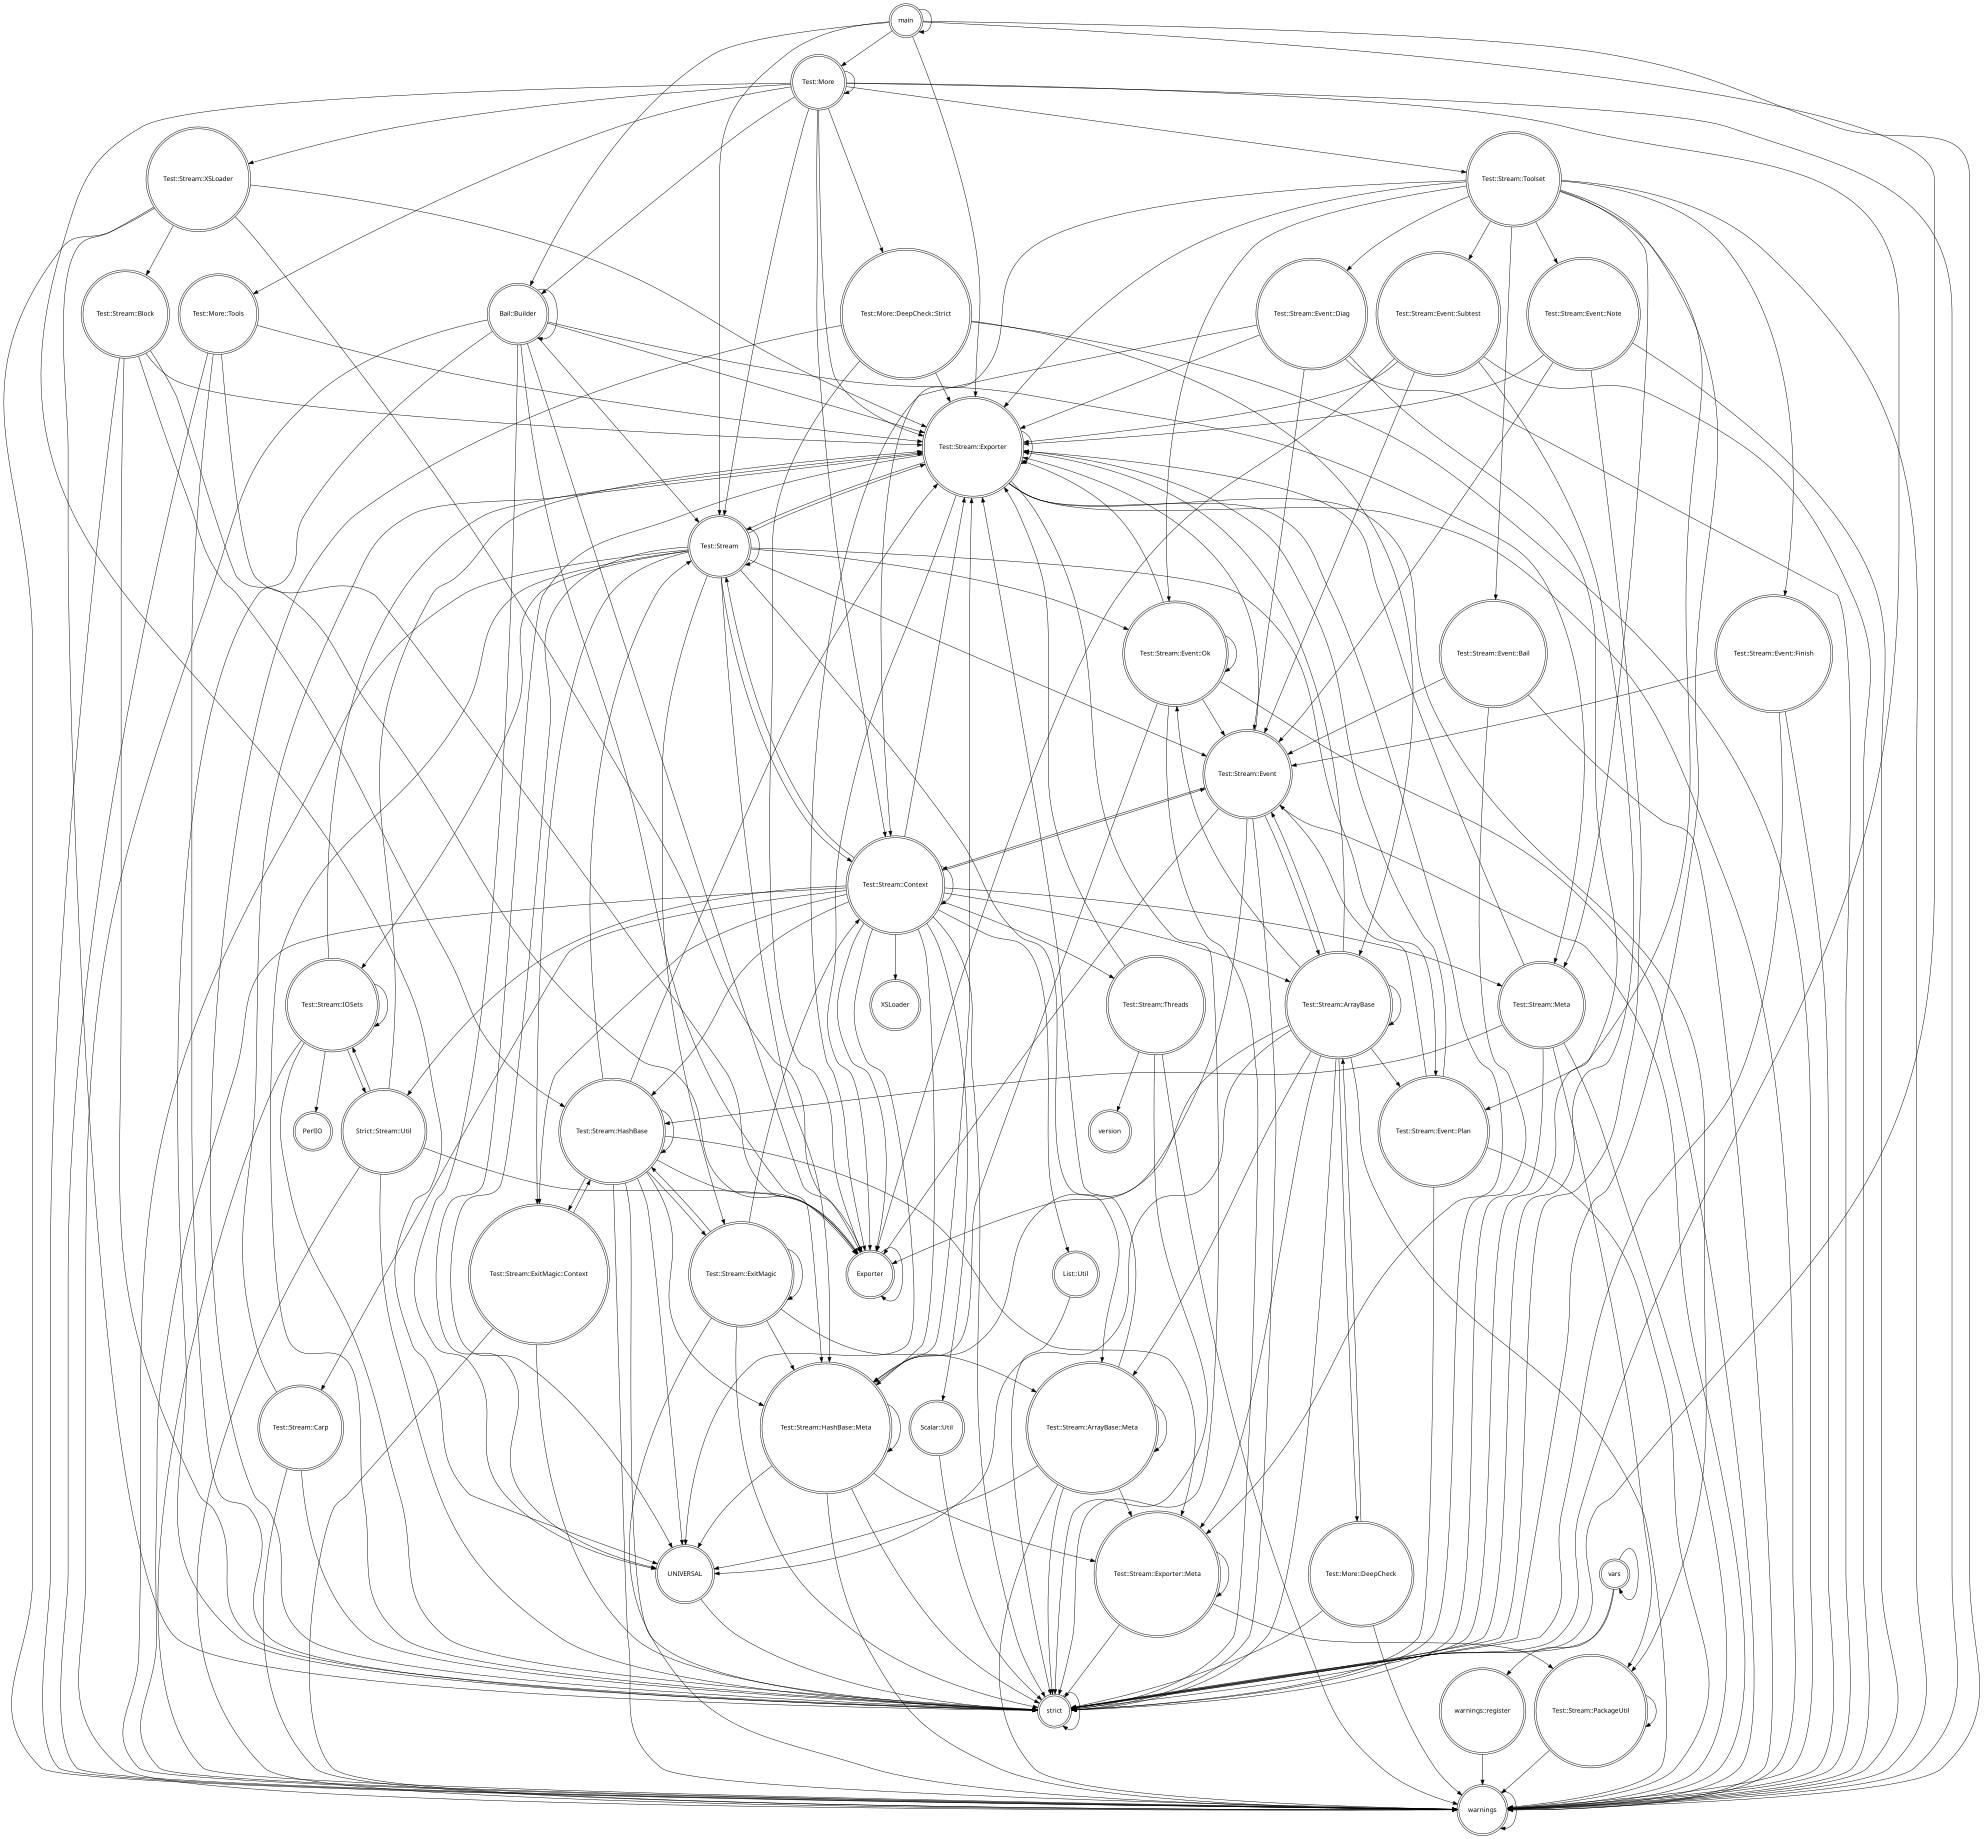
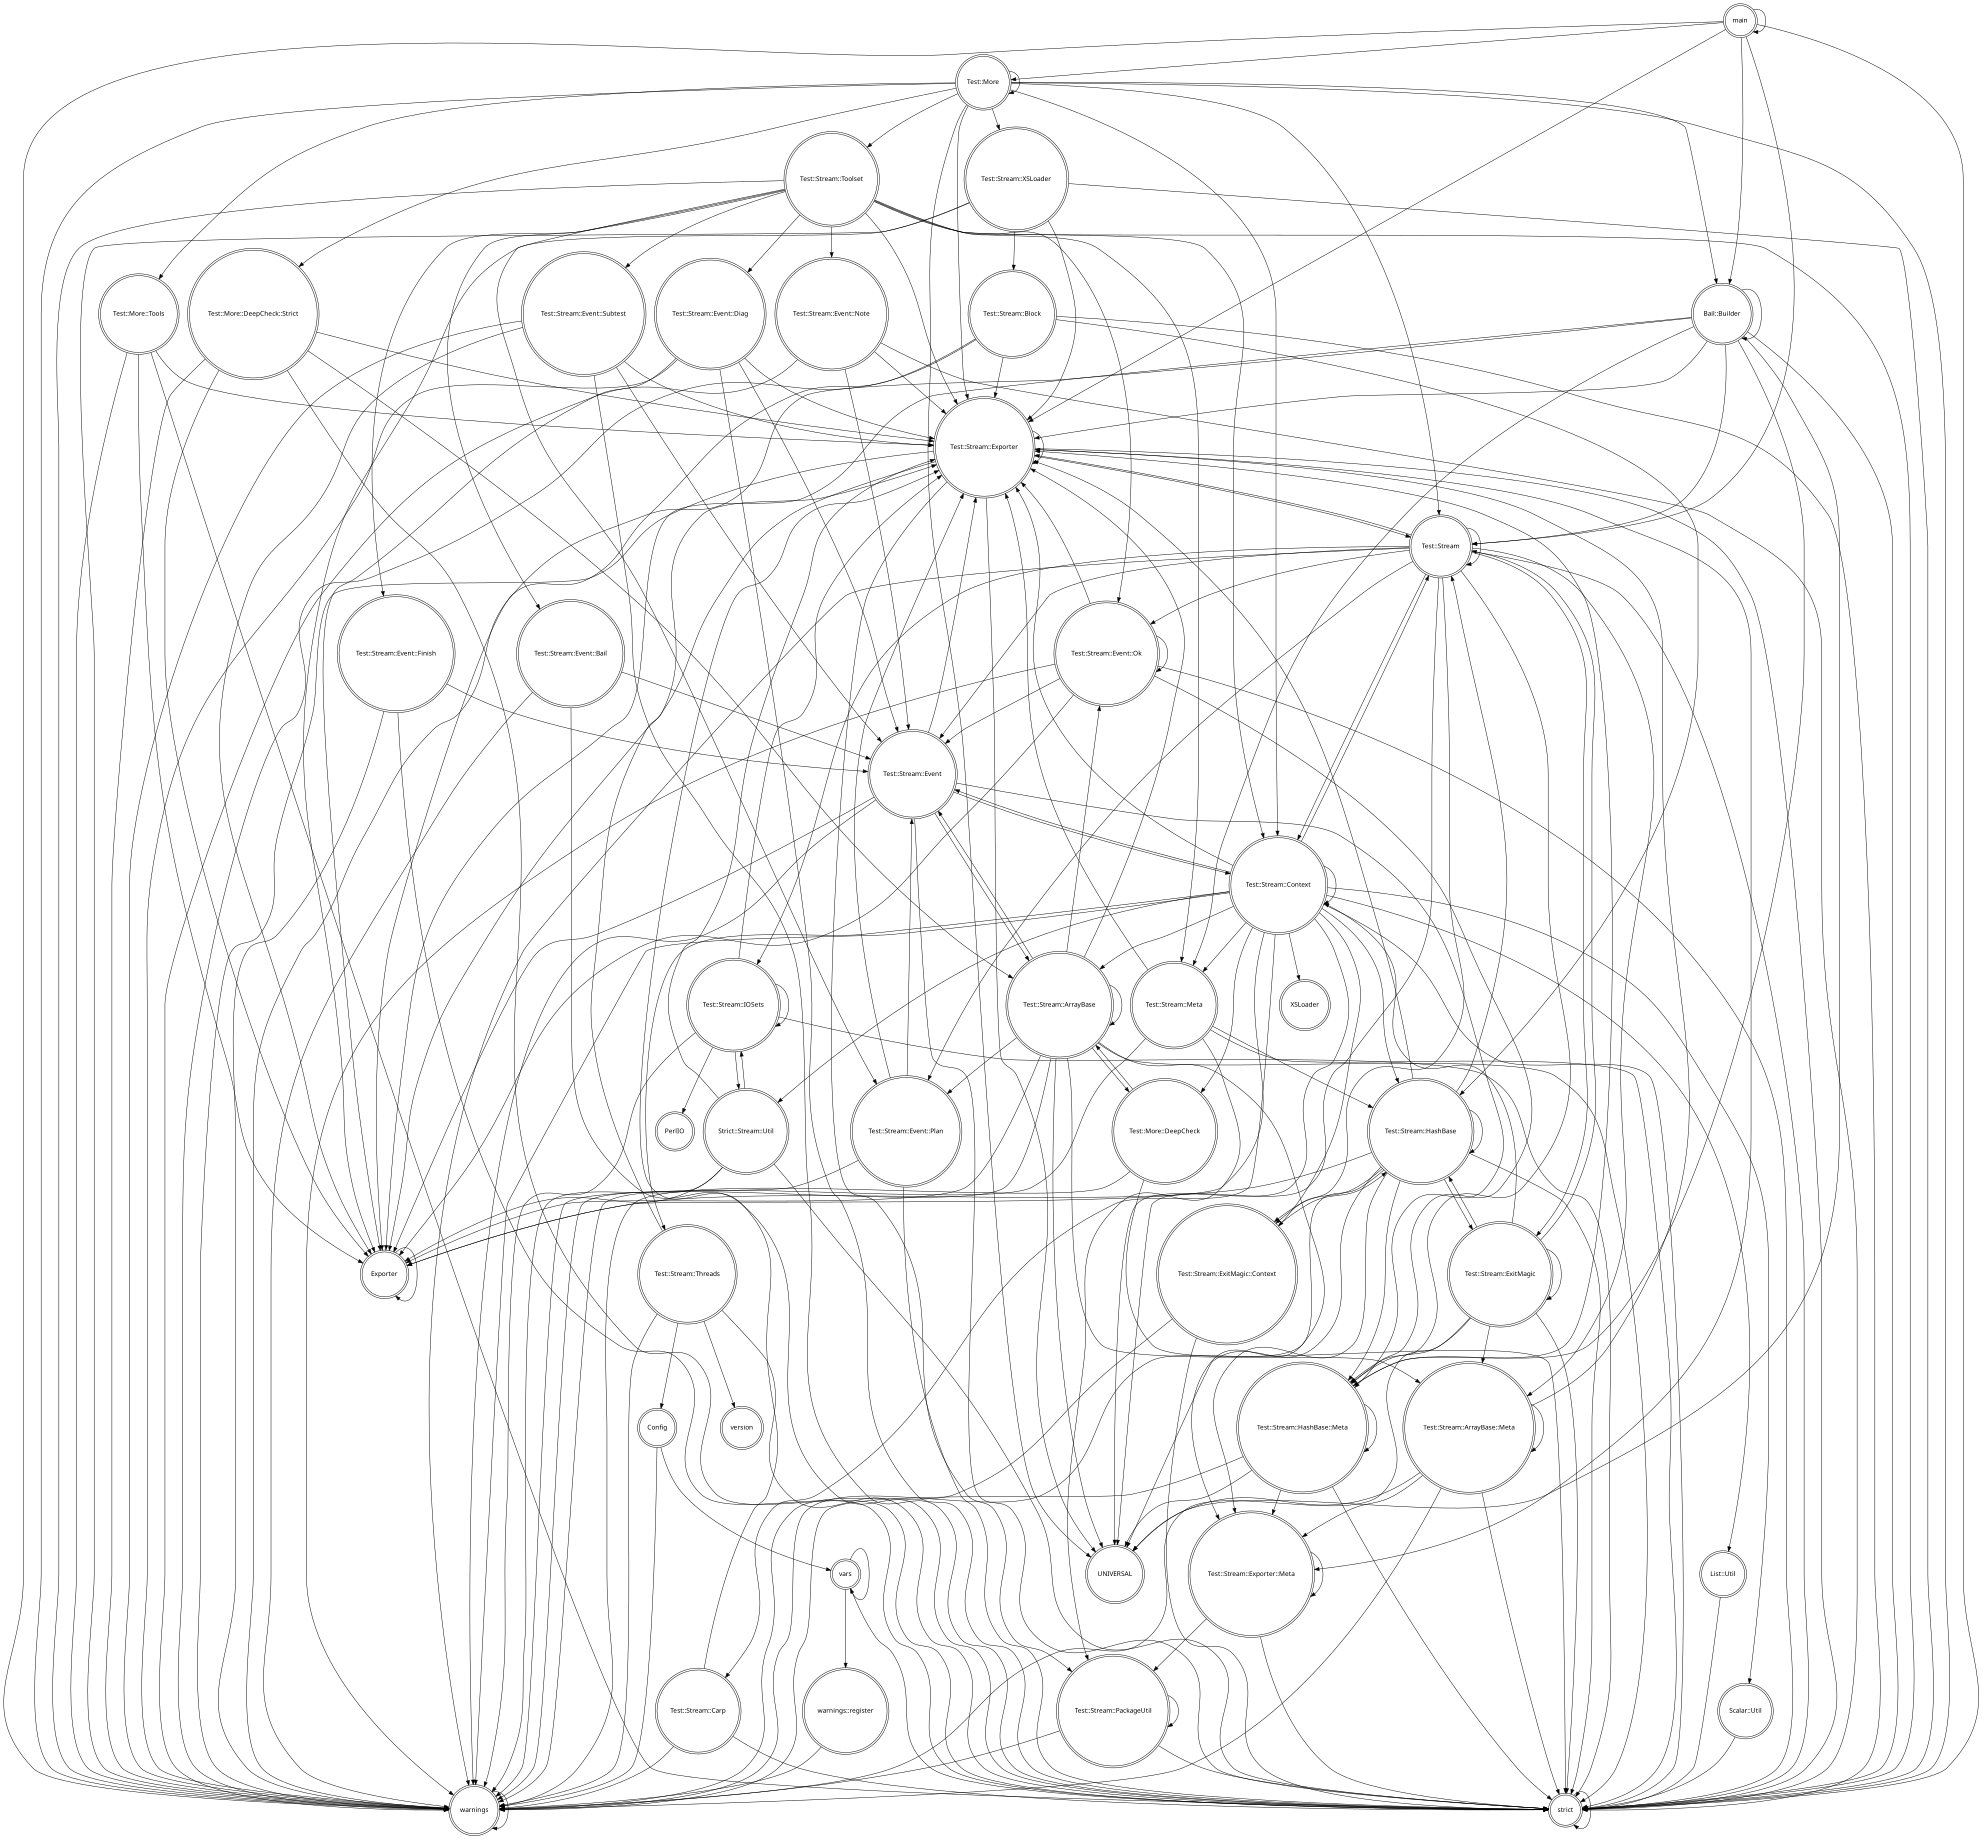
edge "Test::Stream::ExitMagic" -> "Test::Stream": added
edge "Test::Stream::Event::Ok" -> "Exporter": added
edge "Test::Stream::Context" -> "Test::Stream::HashBase::Meta": now "Test::Stream::Context" -> "Test::More::DeepCheck"
node "Config": added
edge "UNIVERSAL" -> "strict": now "Test::Stream::PackageUtil" -> "strict"
